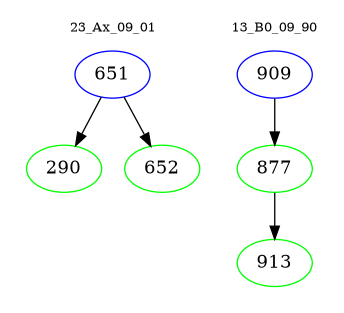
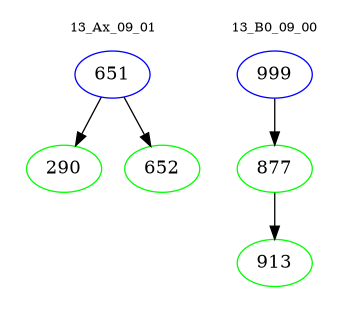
cluster "23_Ax_09_01": label "23_Ax_09_01" -> "13_Ax_09_01"
cluster "13_B0_09_90": label "13_B0_09_90" -> "13_B0_09_00"
node "909": label "909" -> "999"
